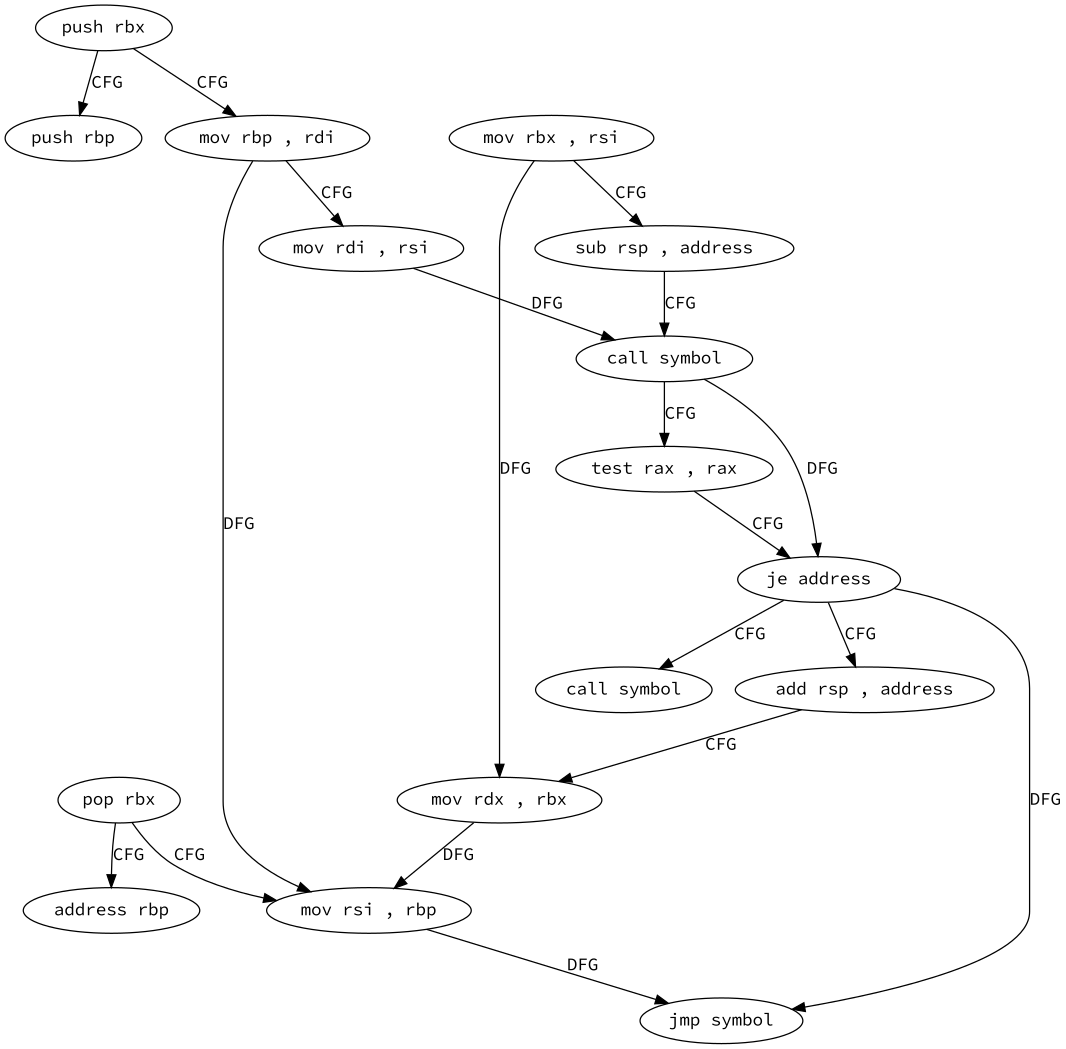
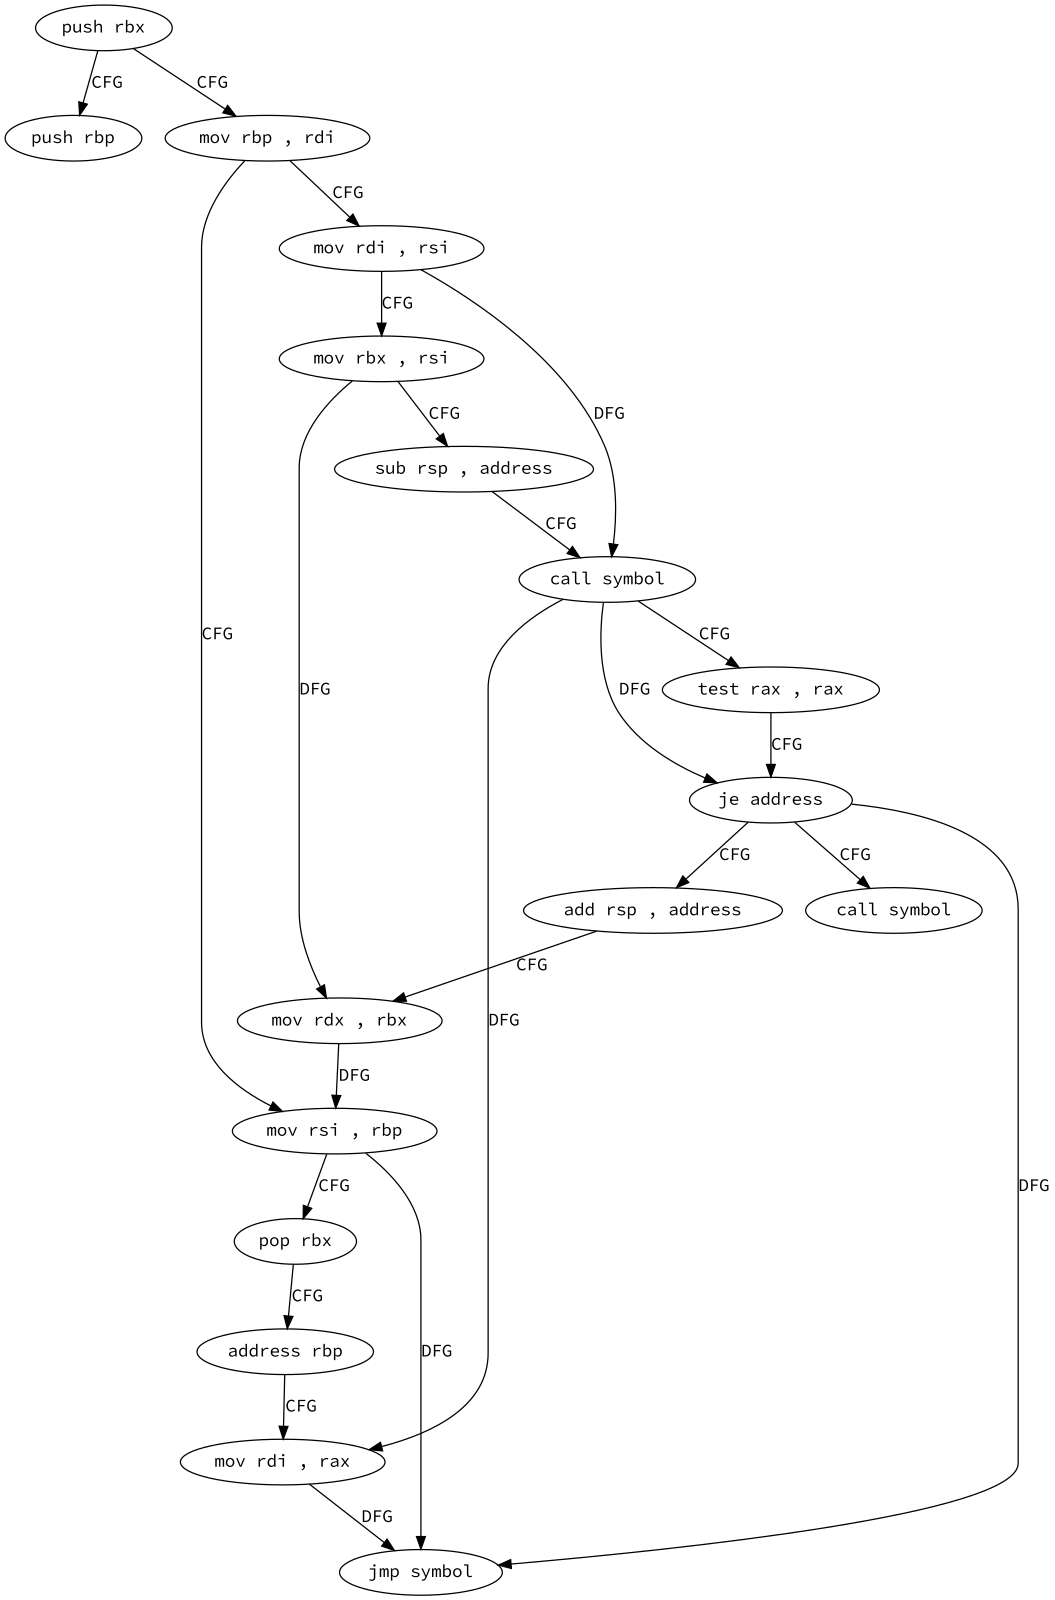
edge "mov rdi , rsi" -> "mov rbx , rsi": added, label "CFG"
edge "mov rbp , rdi" -> "mov rsi , rbp": label "DFG" -> "CFG"
edge "pop rbx" -> "mov rsi , rbp": reversed
node "mov rdi , rax": added
